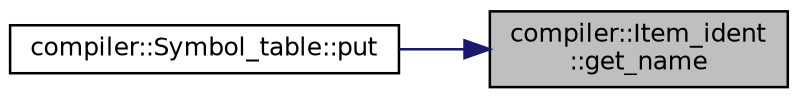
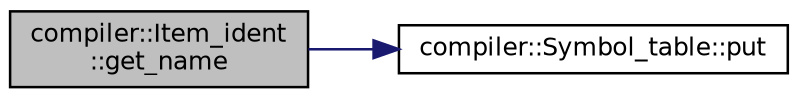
edge "compiler::Symbol_table::put" -> "compiler::Item_ident ::get_name": reversed
